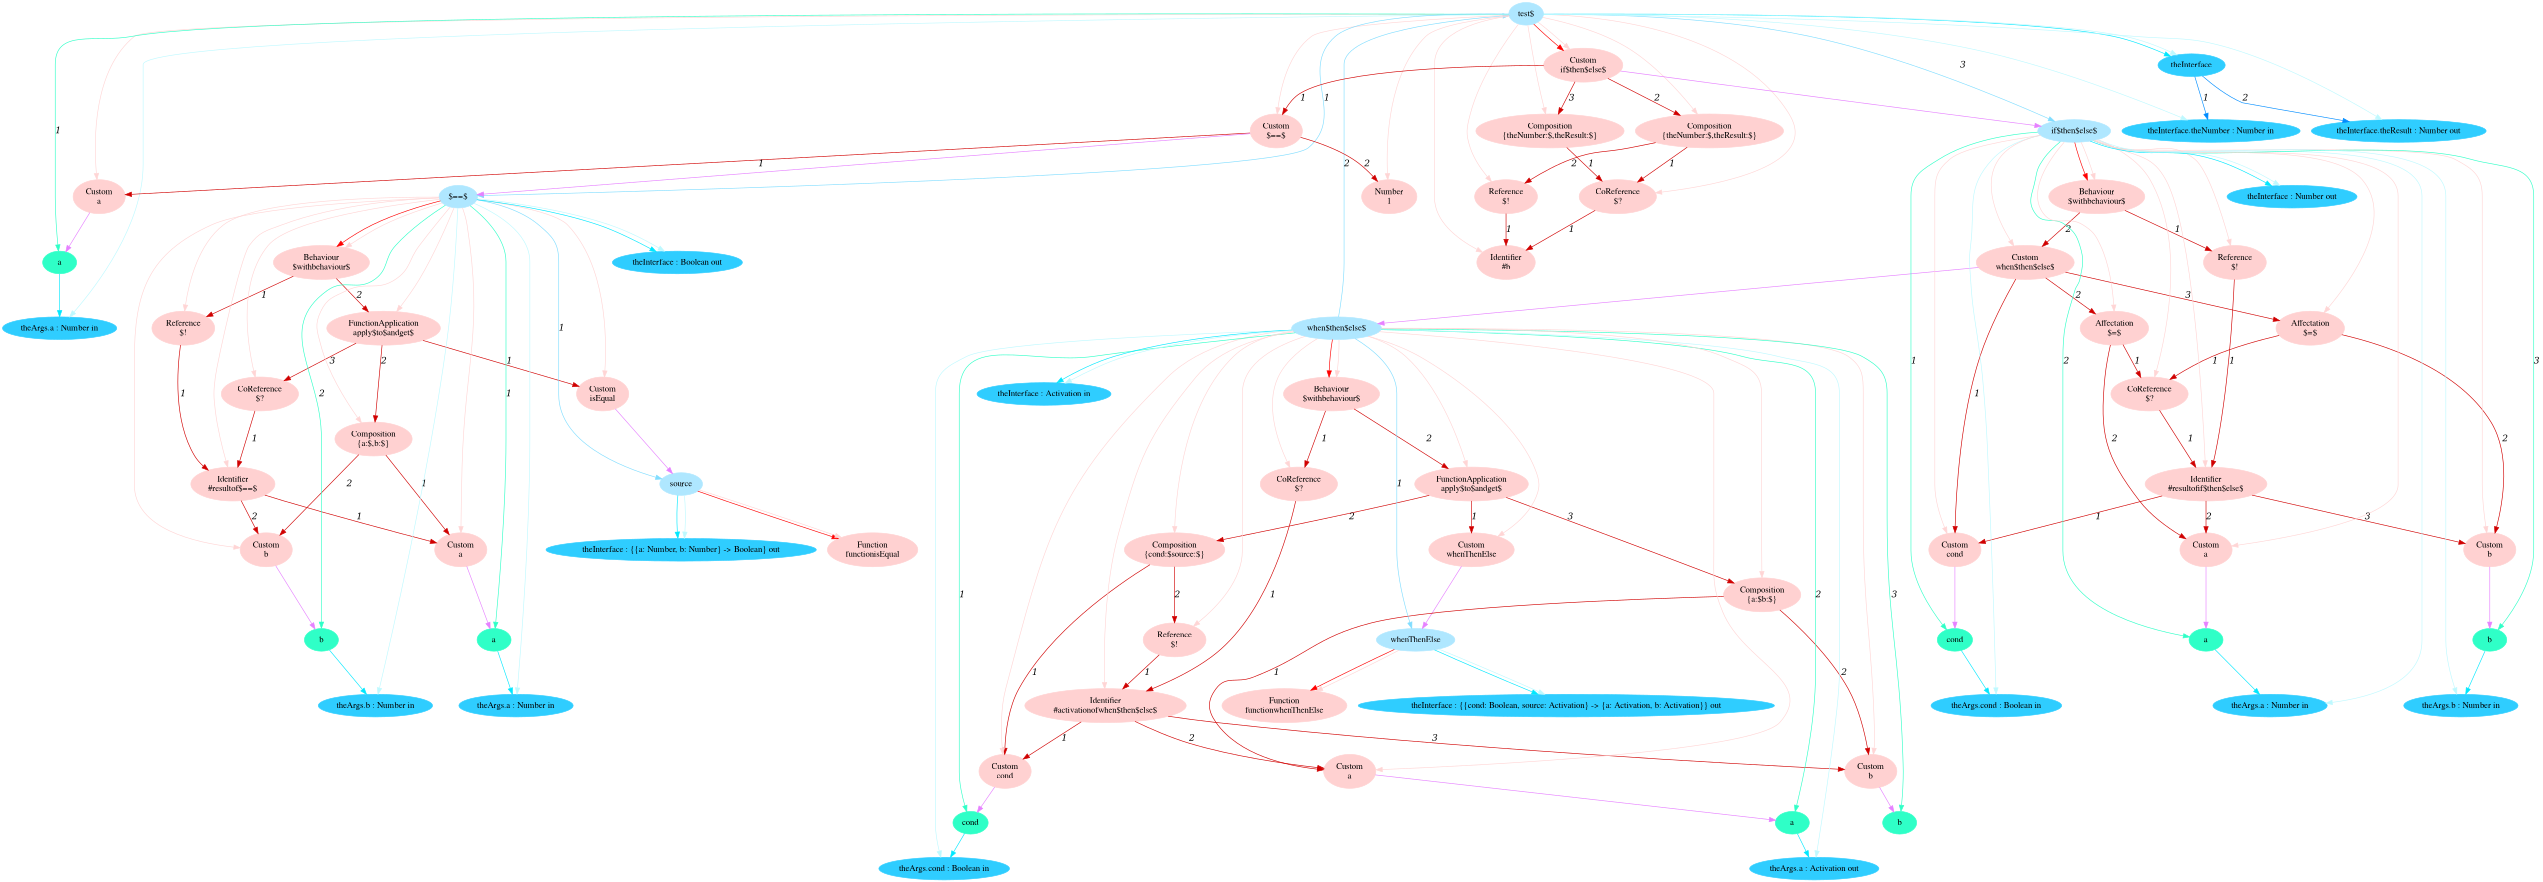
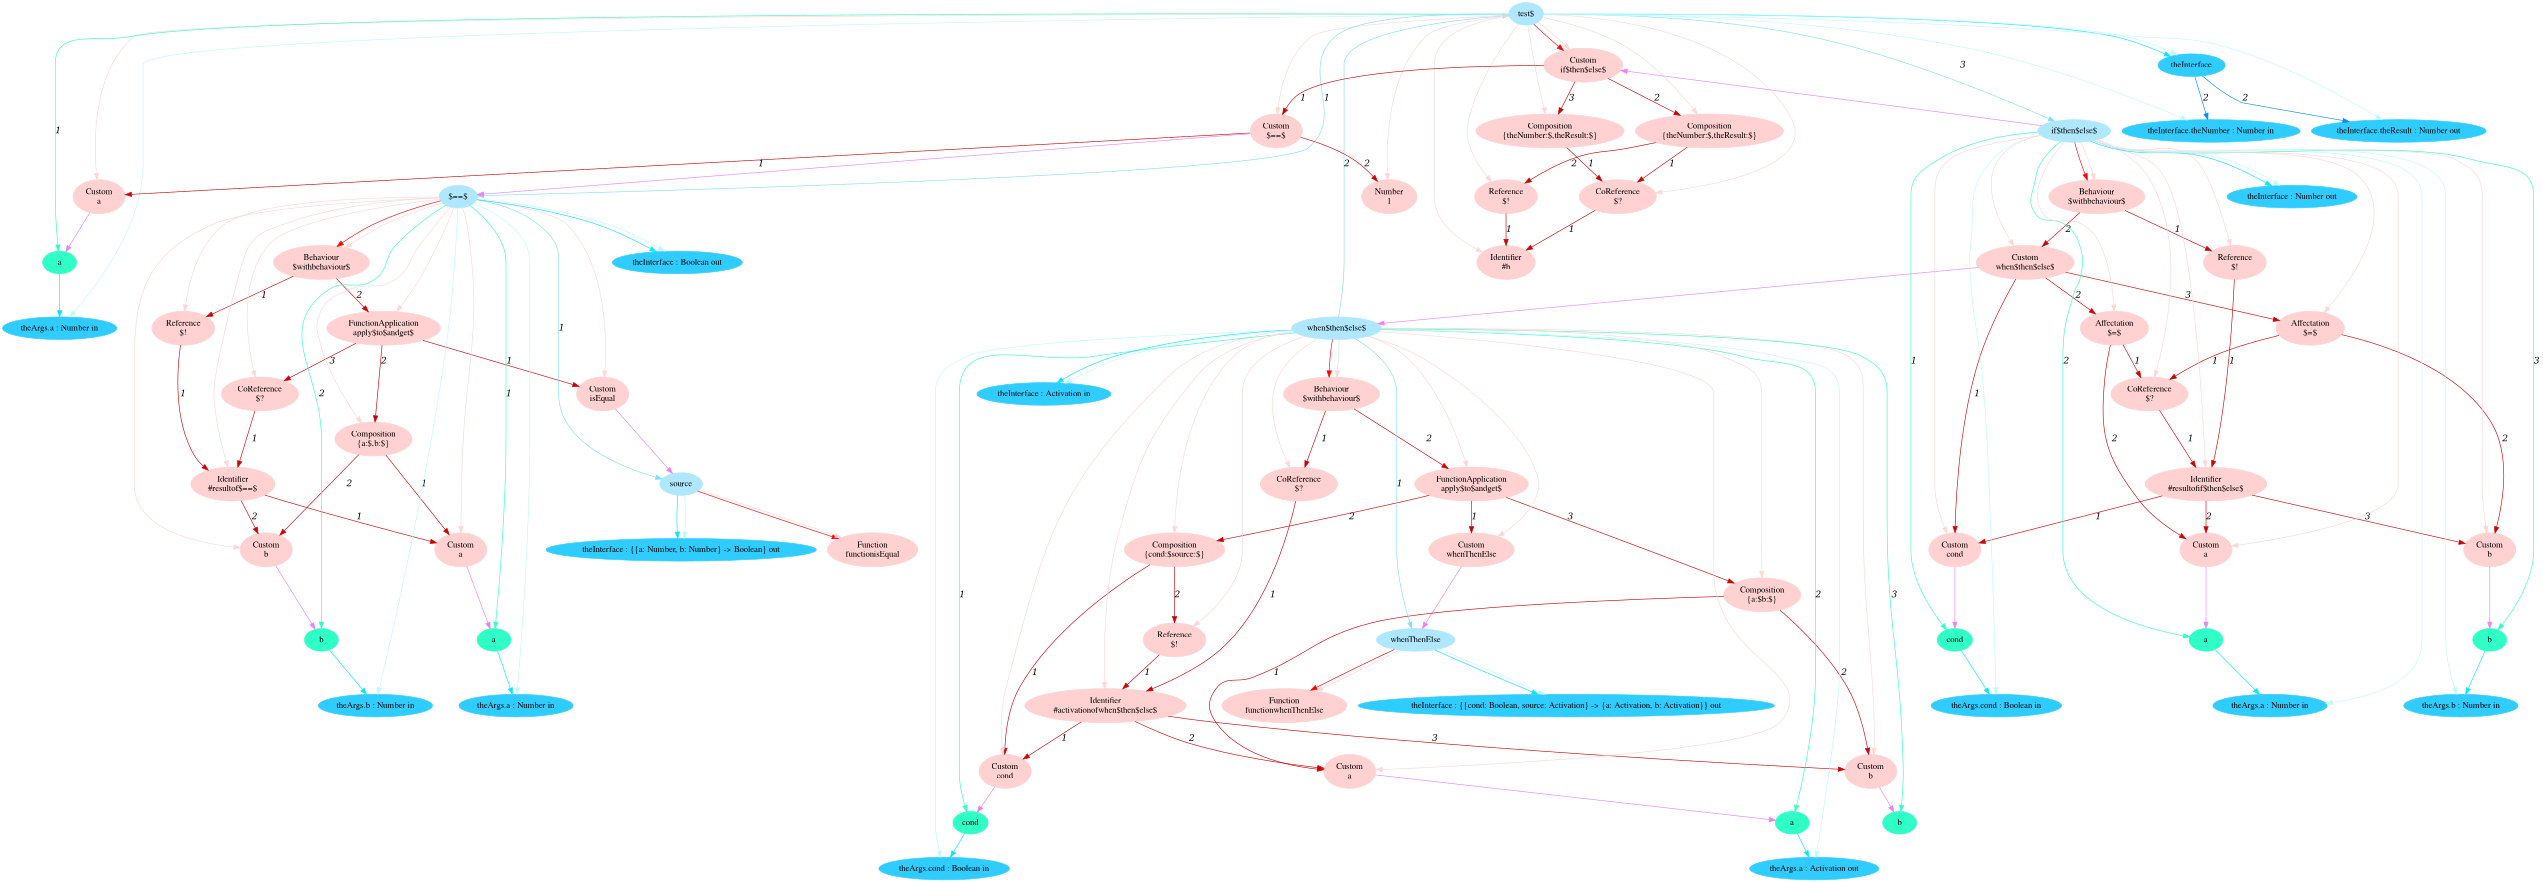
edge "Custom if$then$else$" -> "if$then$else$": reversed
edge "theInterface" -> "theInterface.theNumber : Number in": label "1" -> "2"
